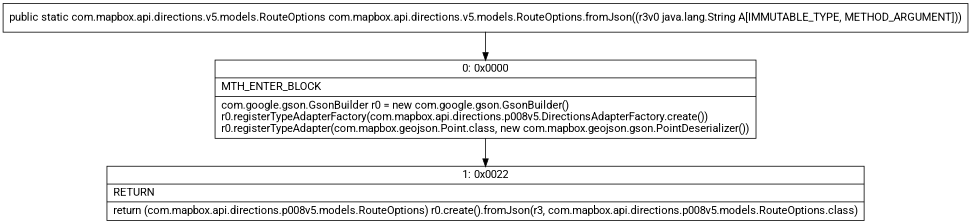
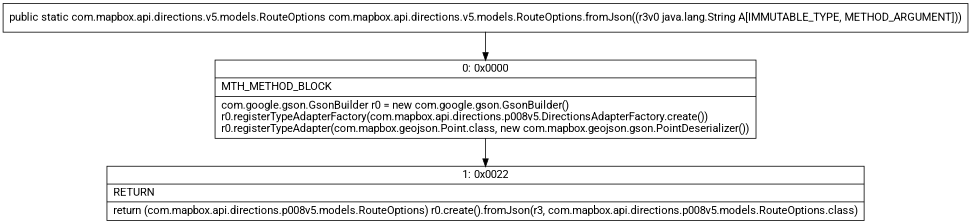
node "0: 0x0000": text "MTH_ENTER_BLOCK" -> "MTH_METHOD_BLOCK"
